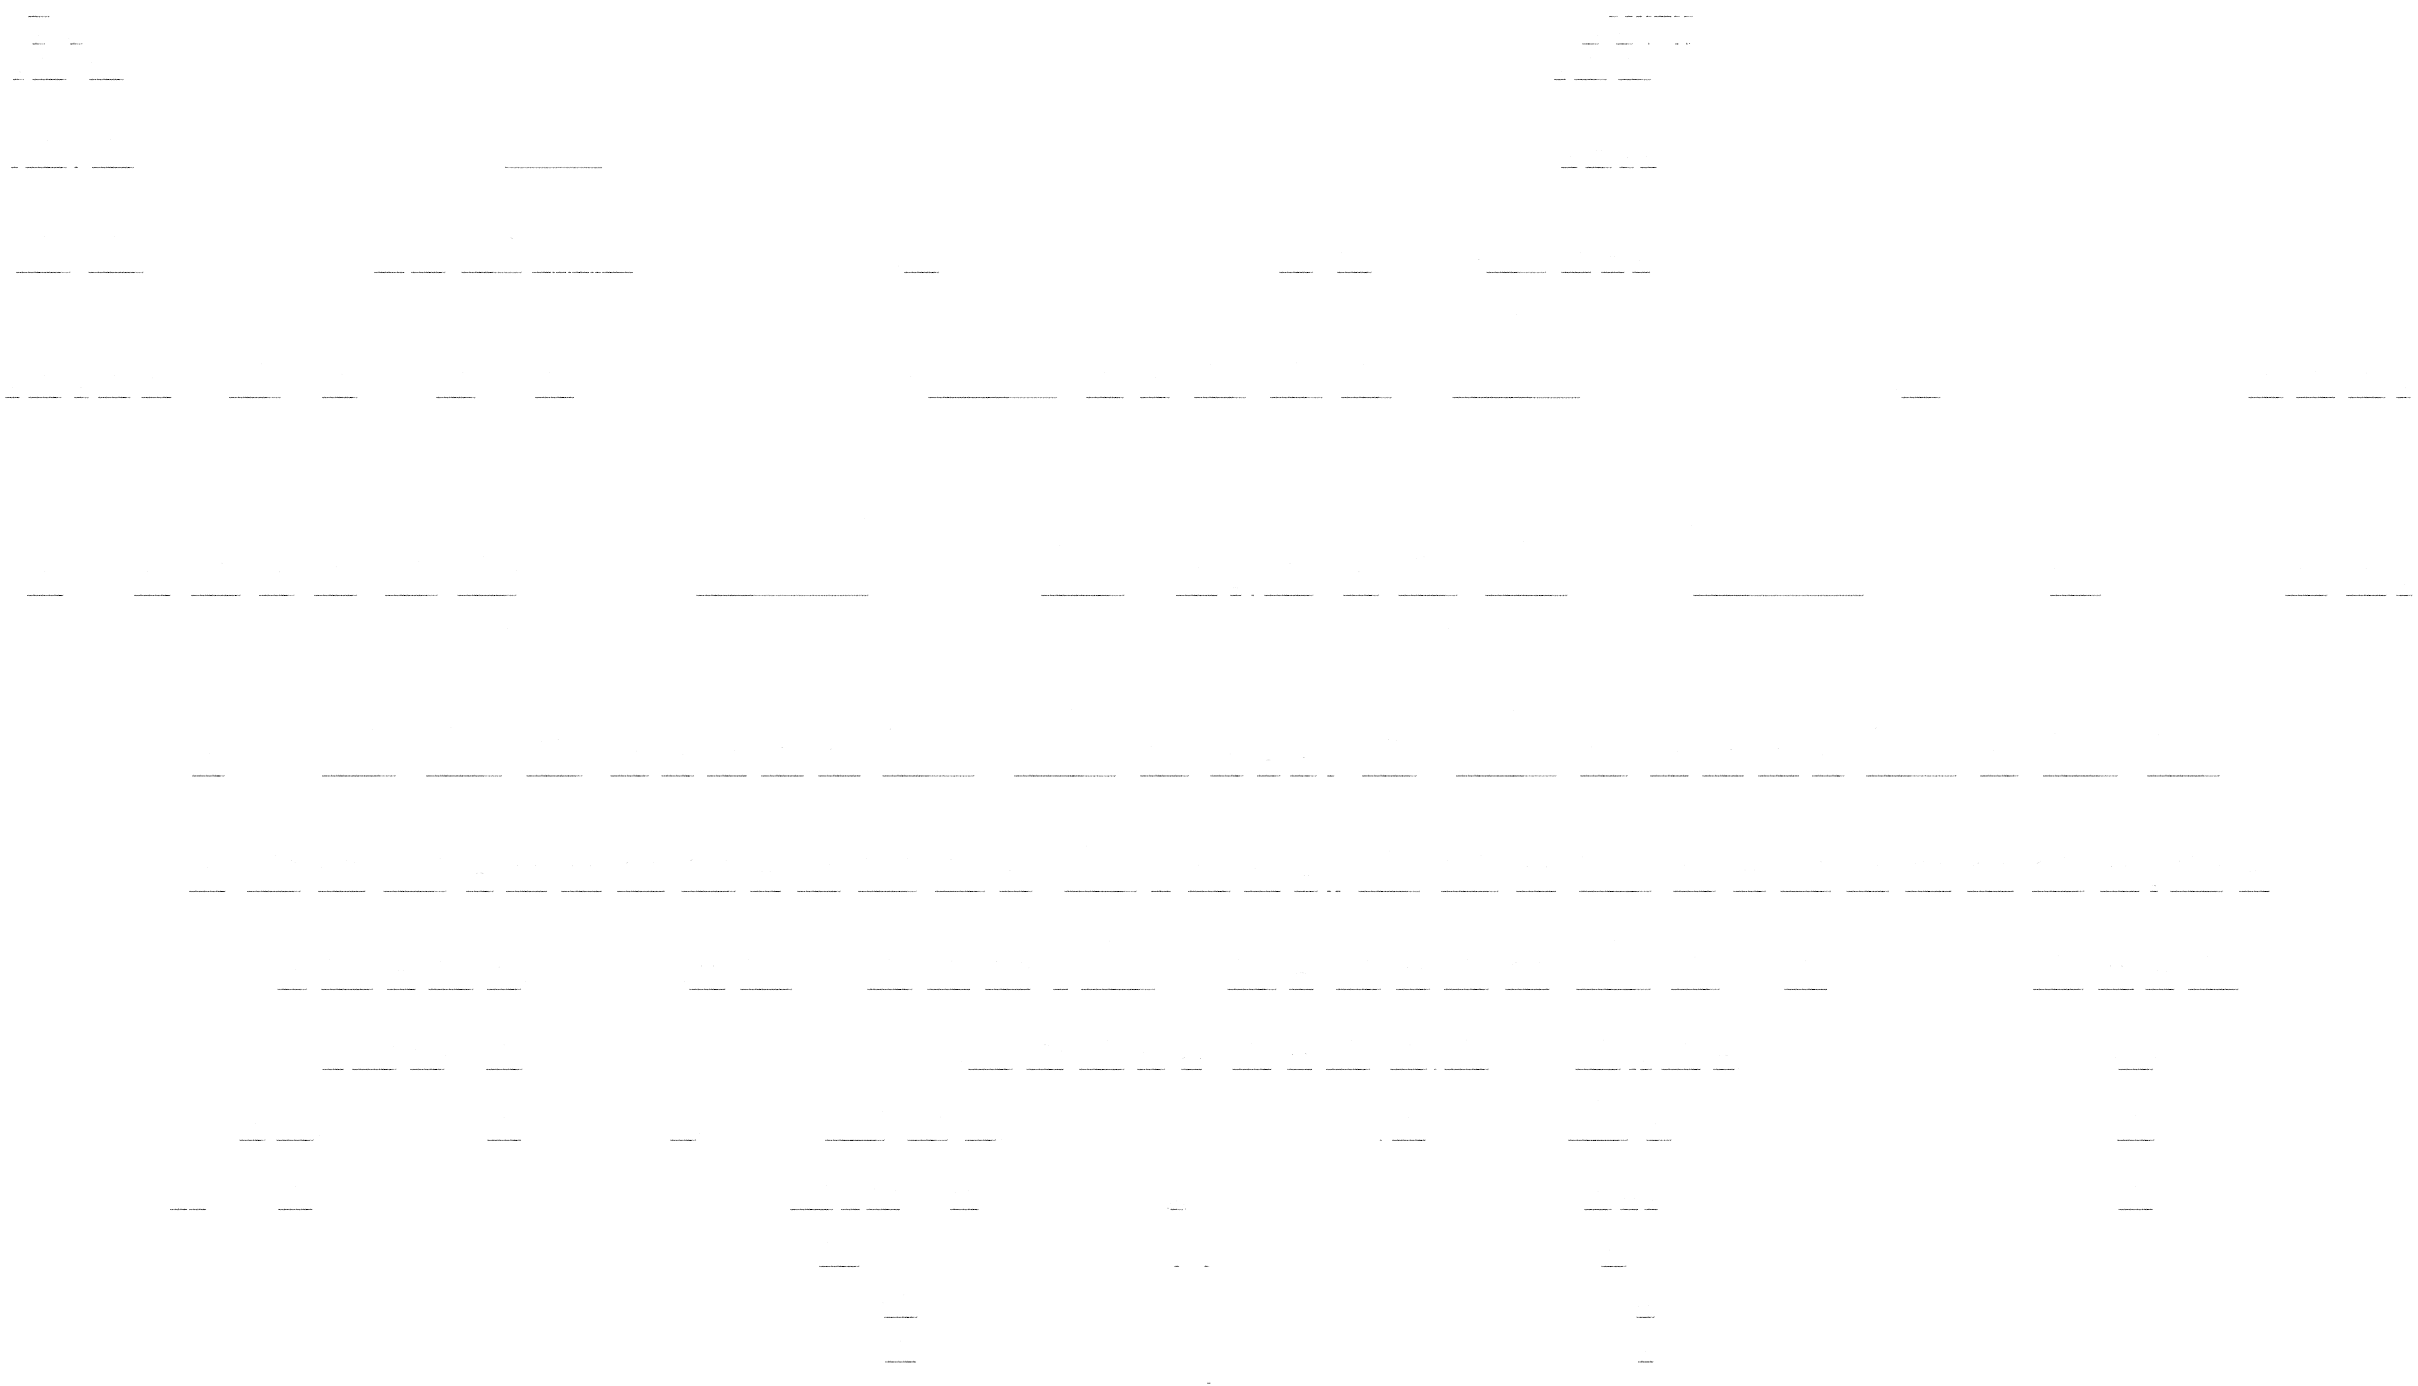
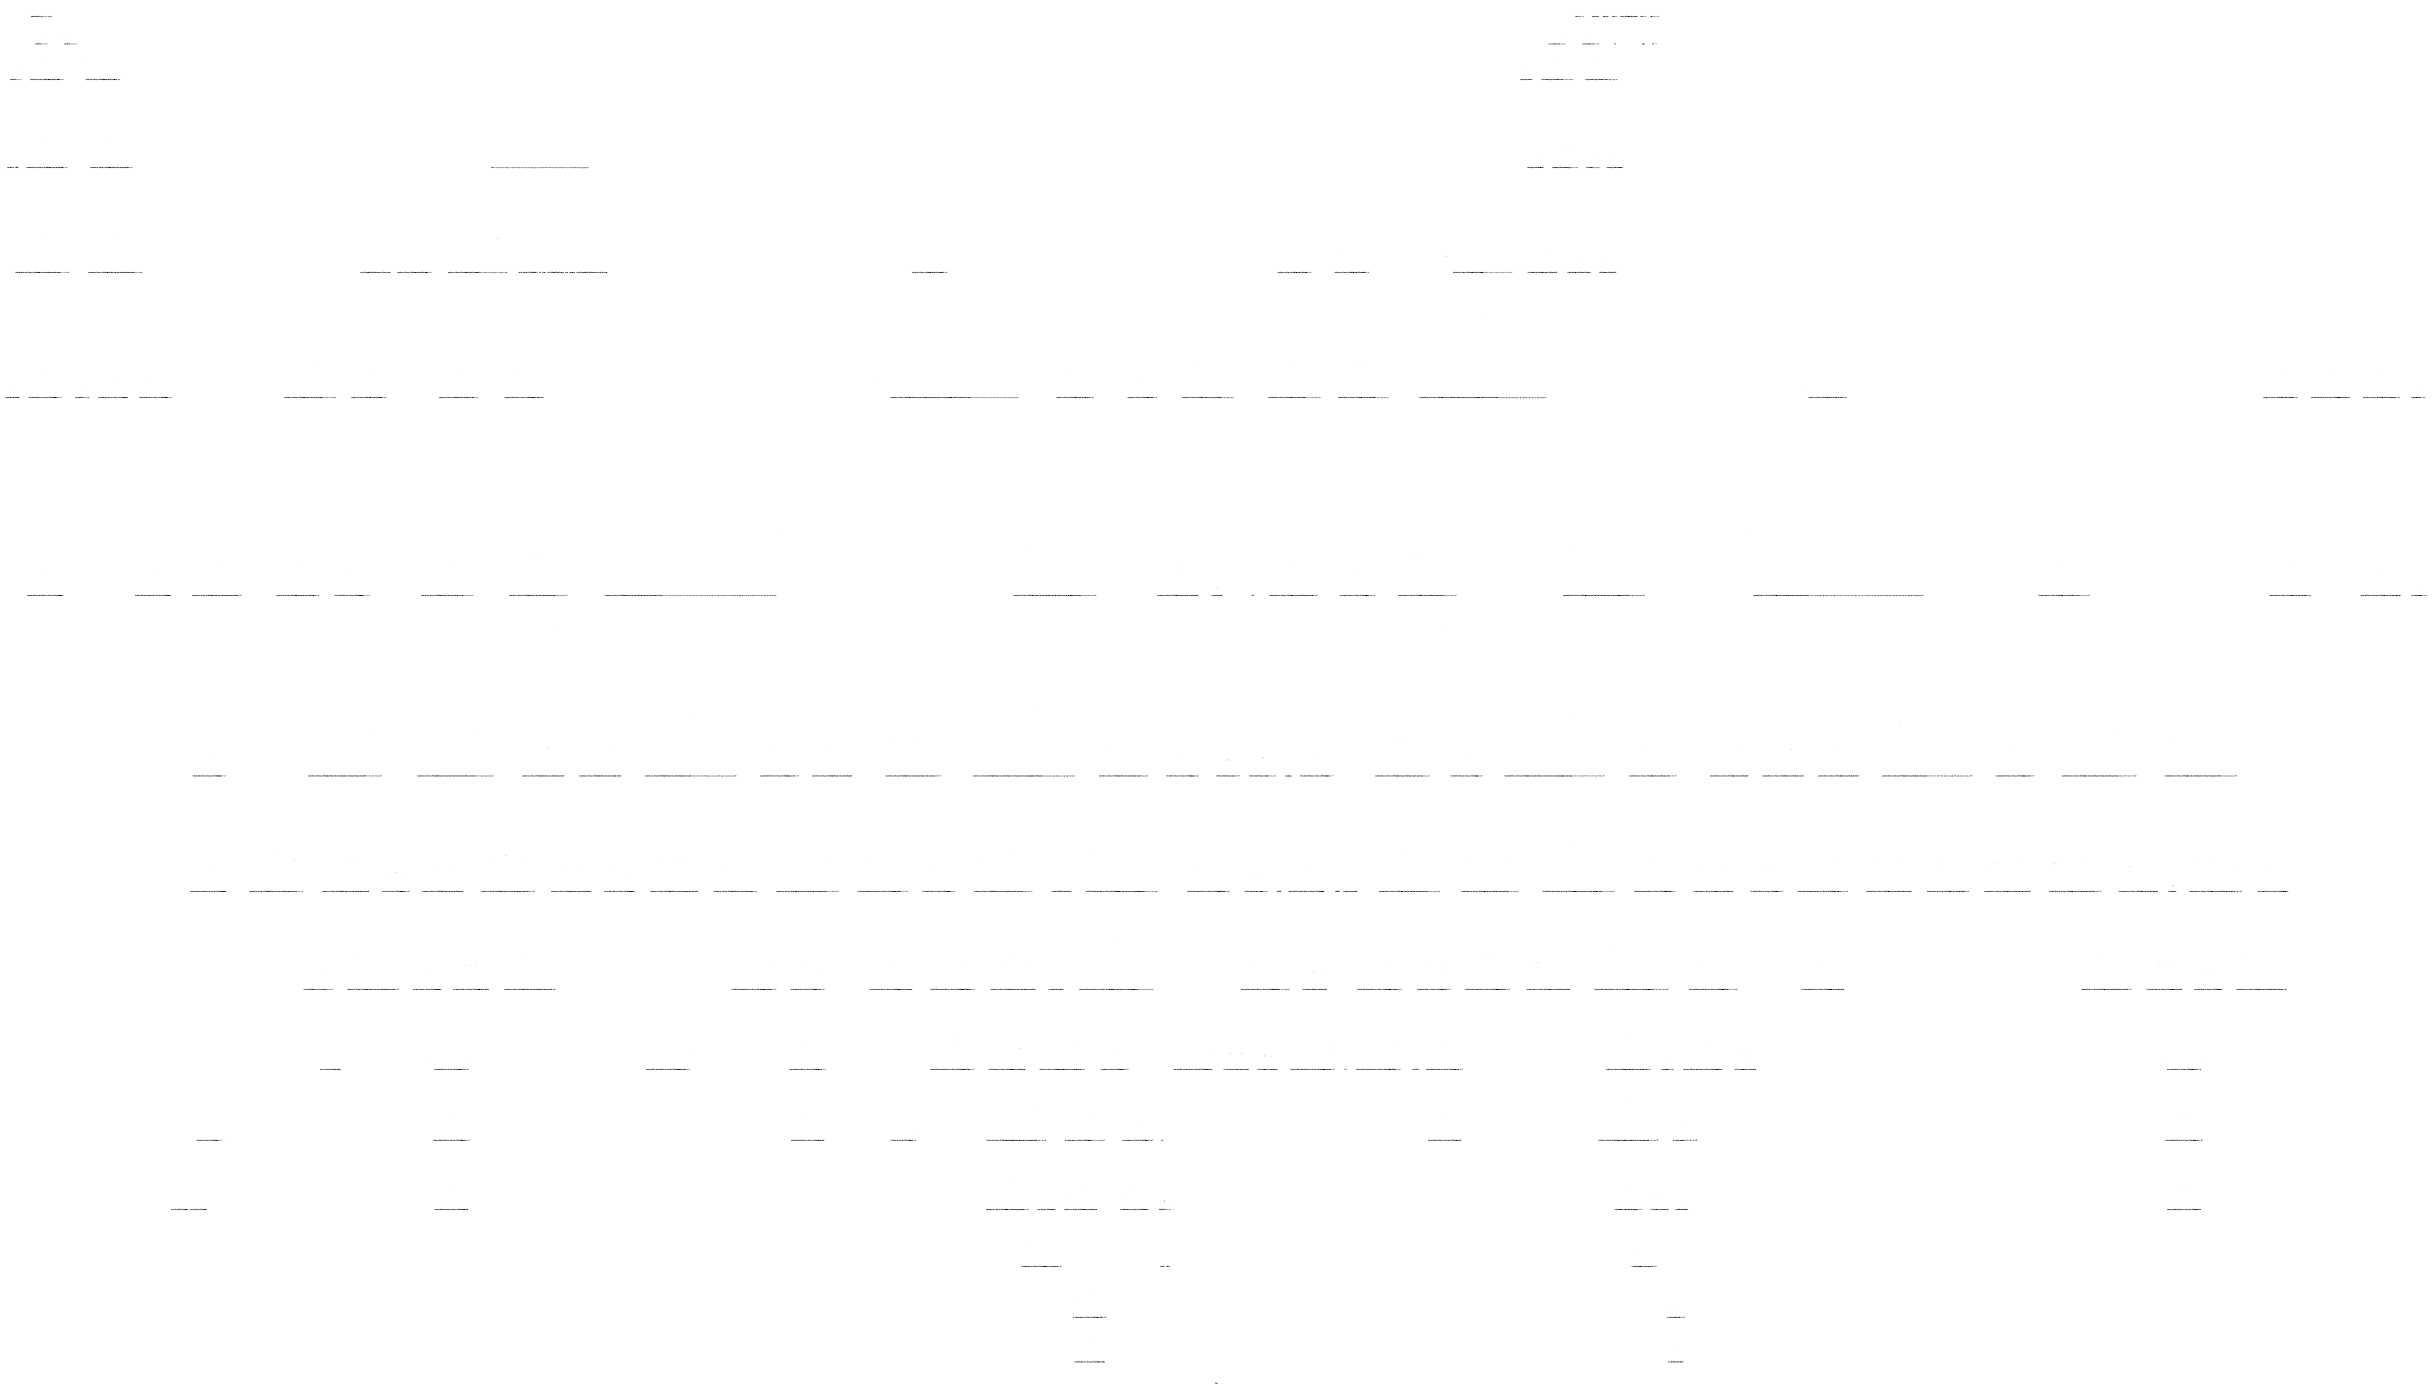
node "_ZNSt8ios_base15sync_with_stdioEb": removed
node "_ZSt18_Rb_tree_incrementPSt18_Rb_tree_node_base": added
